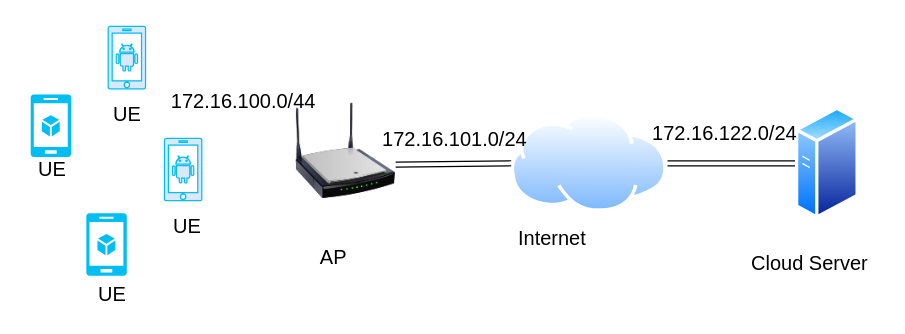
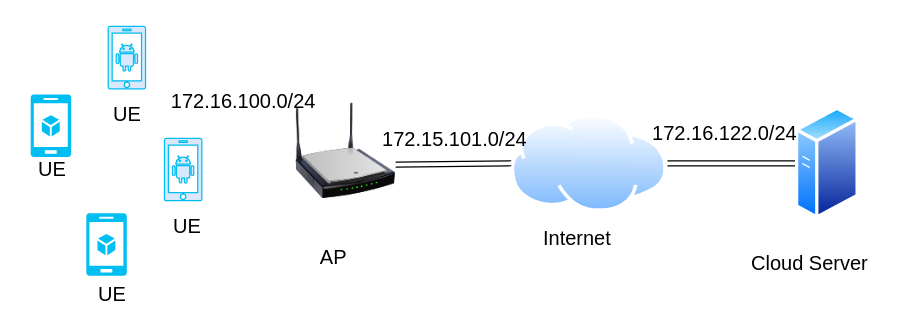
node "172.16.100.0/44": label "172.16.100.0/44" -> "172.16.100.0/24"
node "172.16.101.0/24": label "172.16.101.0/24" -> "172.15.101.0/24"
node "Internet": moved (552, 238) -> (577, 238)
